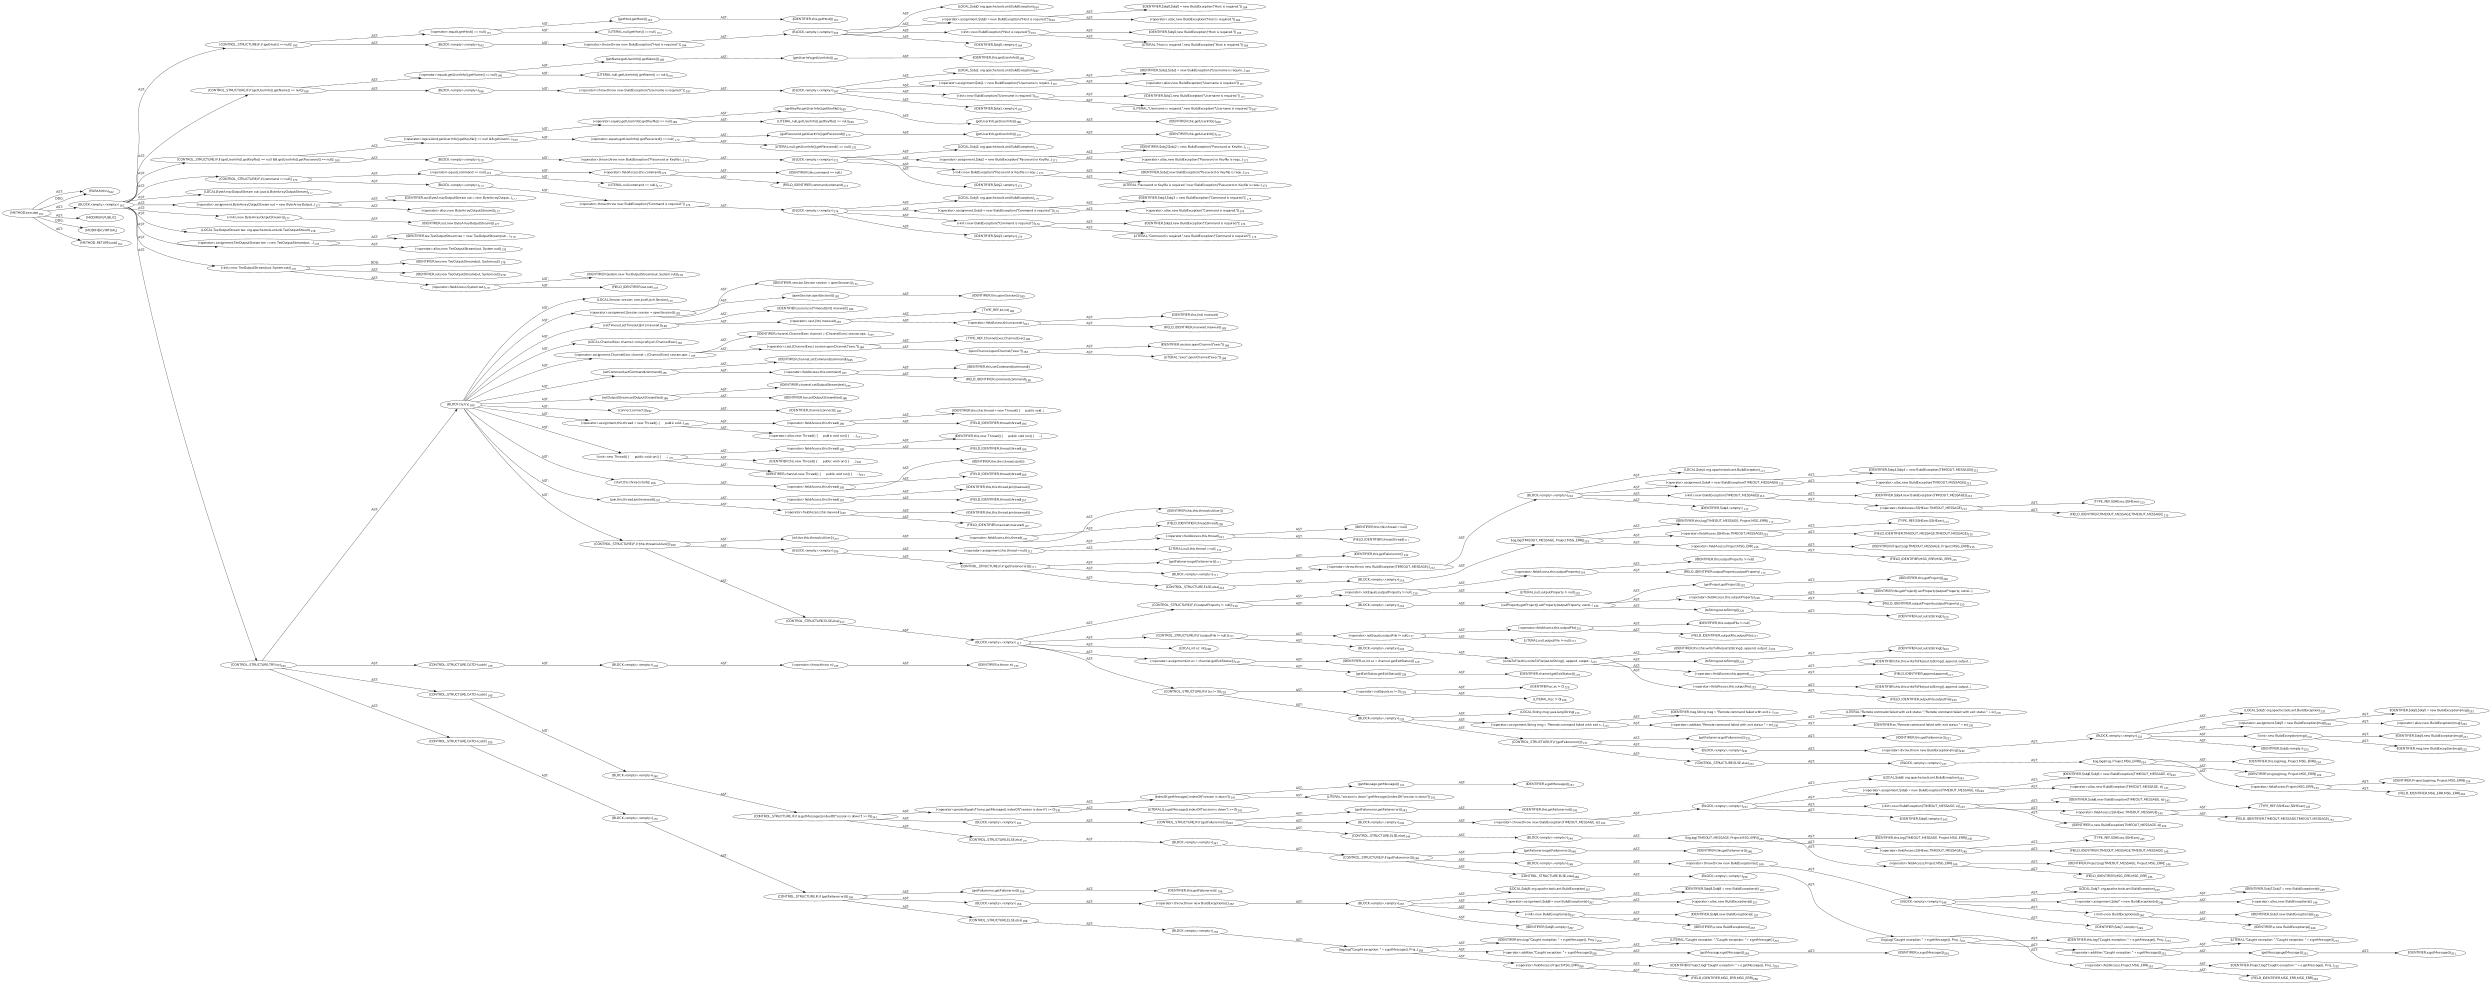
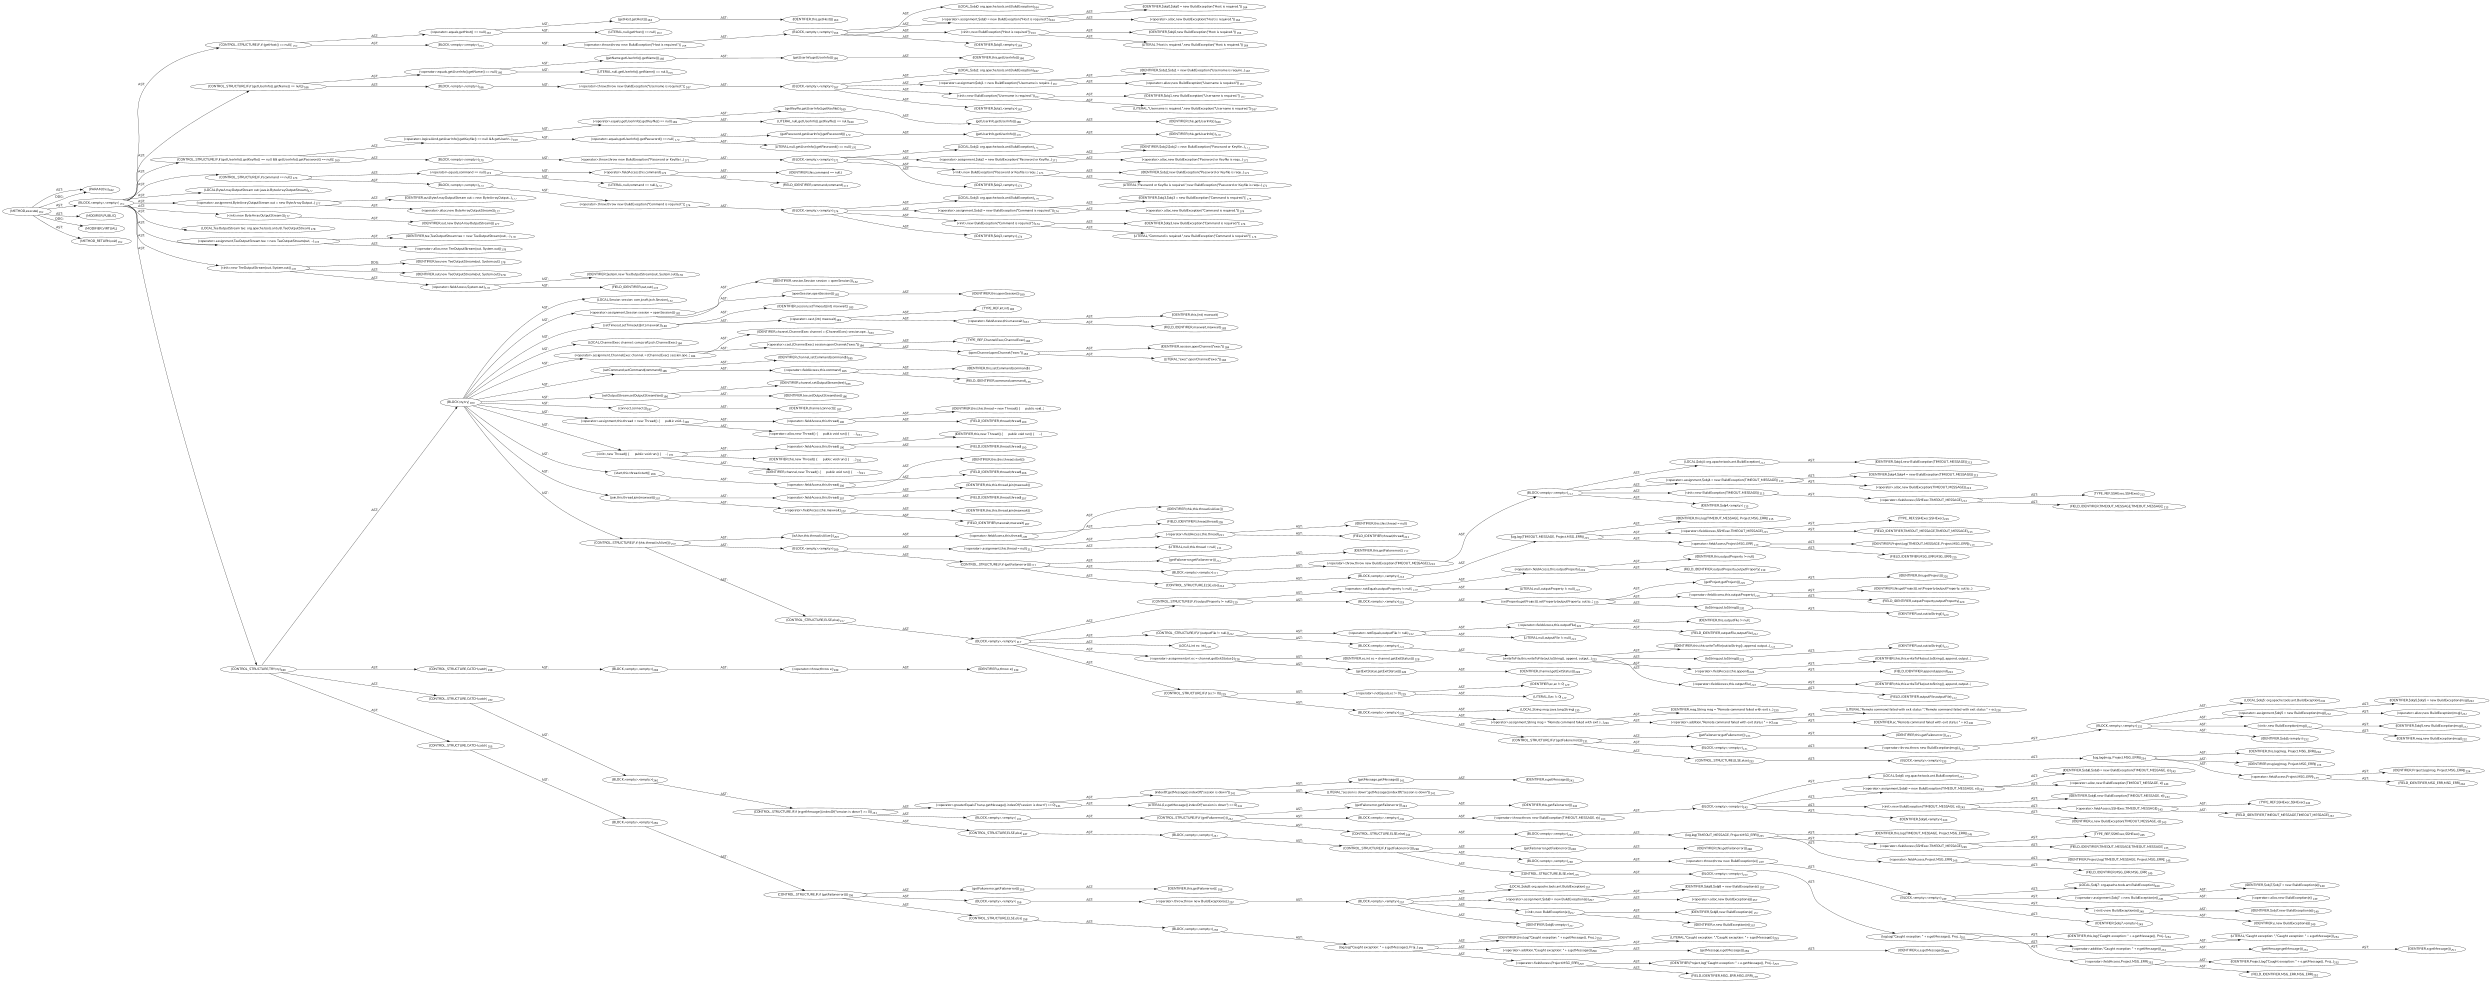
edge "(<init>,new BuildException(TIMEOUT_MESSAGE))" -> "(IDENTIFIER,$obj4,new BuildException(TIMEOUT_MESSAGE))": now "(LOCAL,$obj4: org.apache.tools.ant.BuildException)" -> "(IDENTIFIER,$obj4,new BuildException(TIMEOUT_MESSAGE))"
